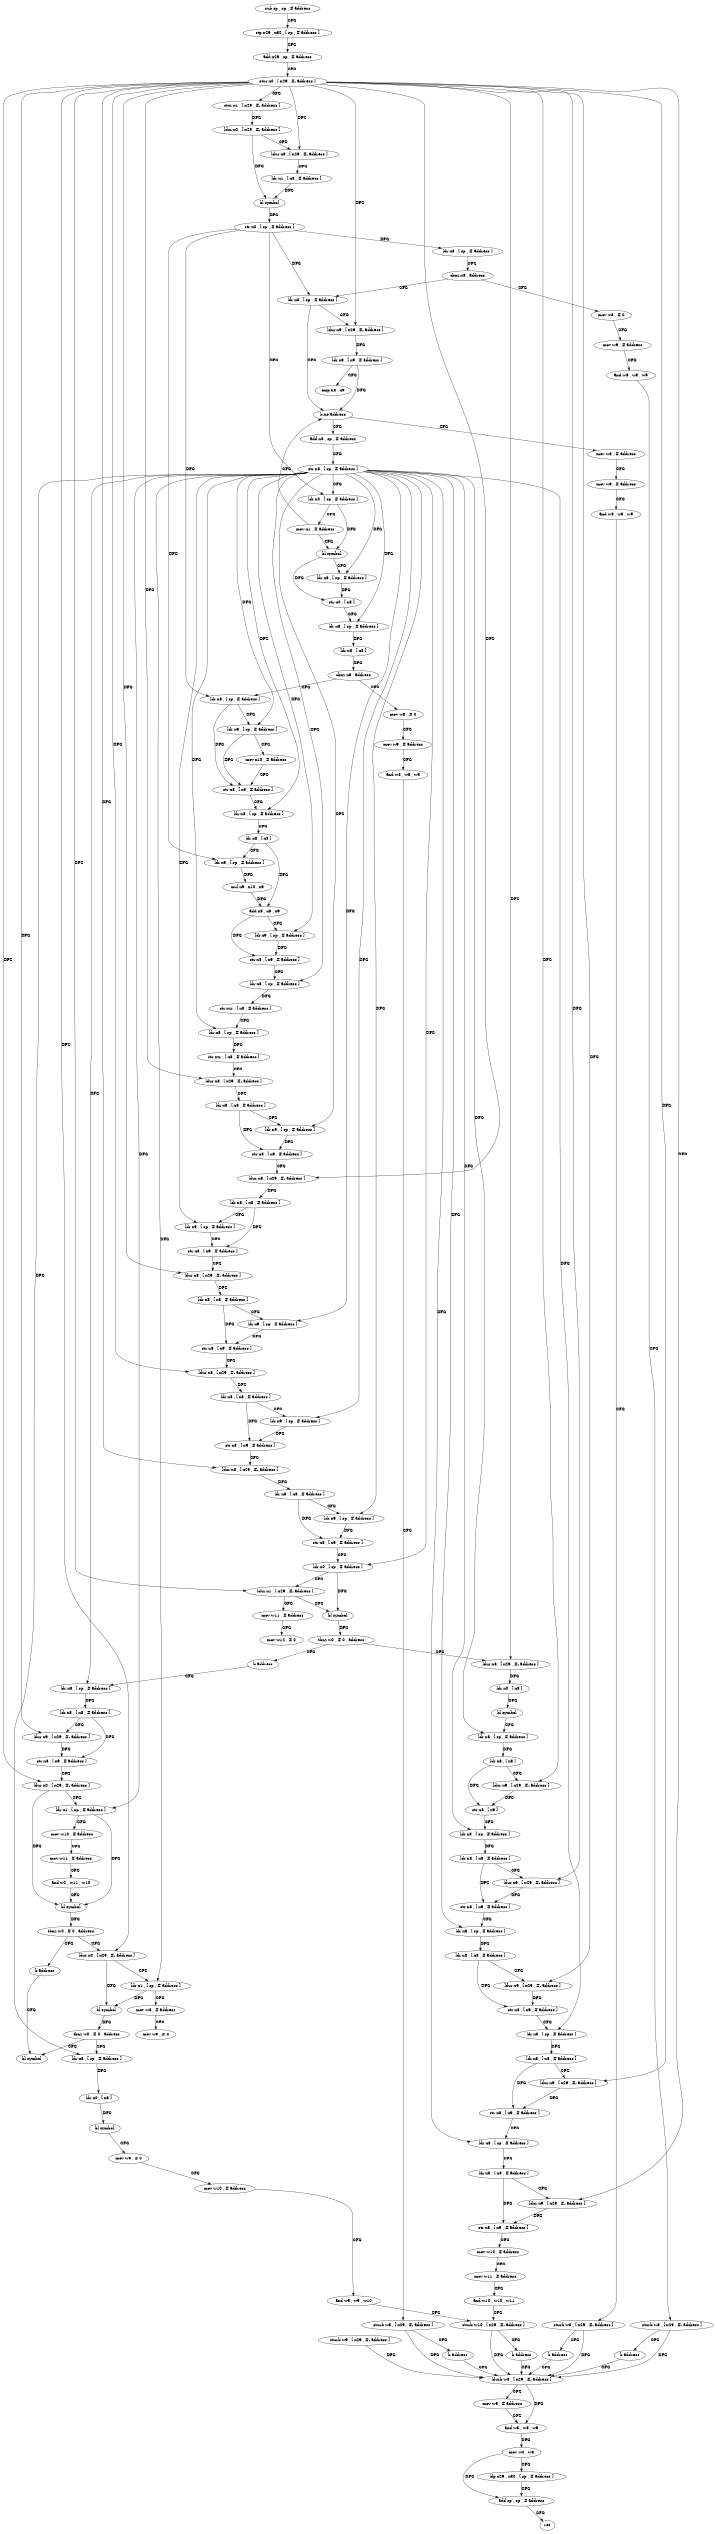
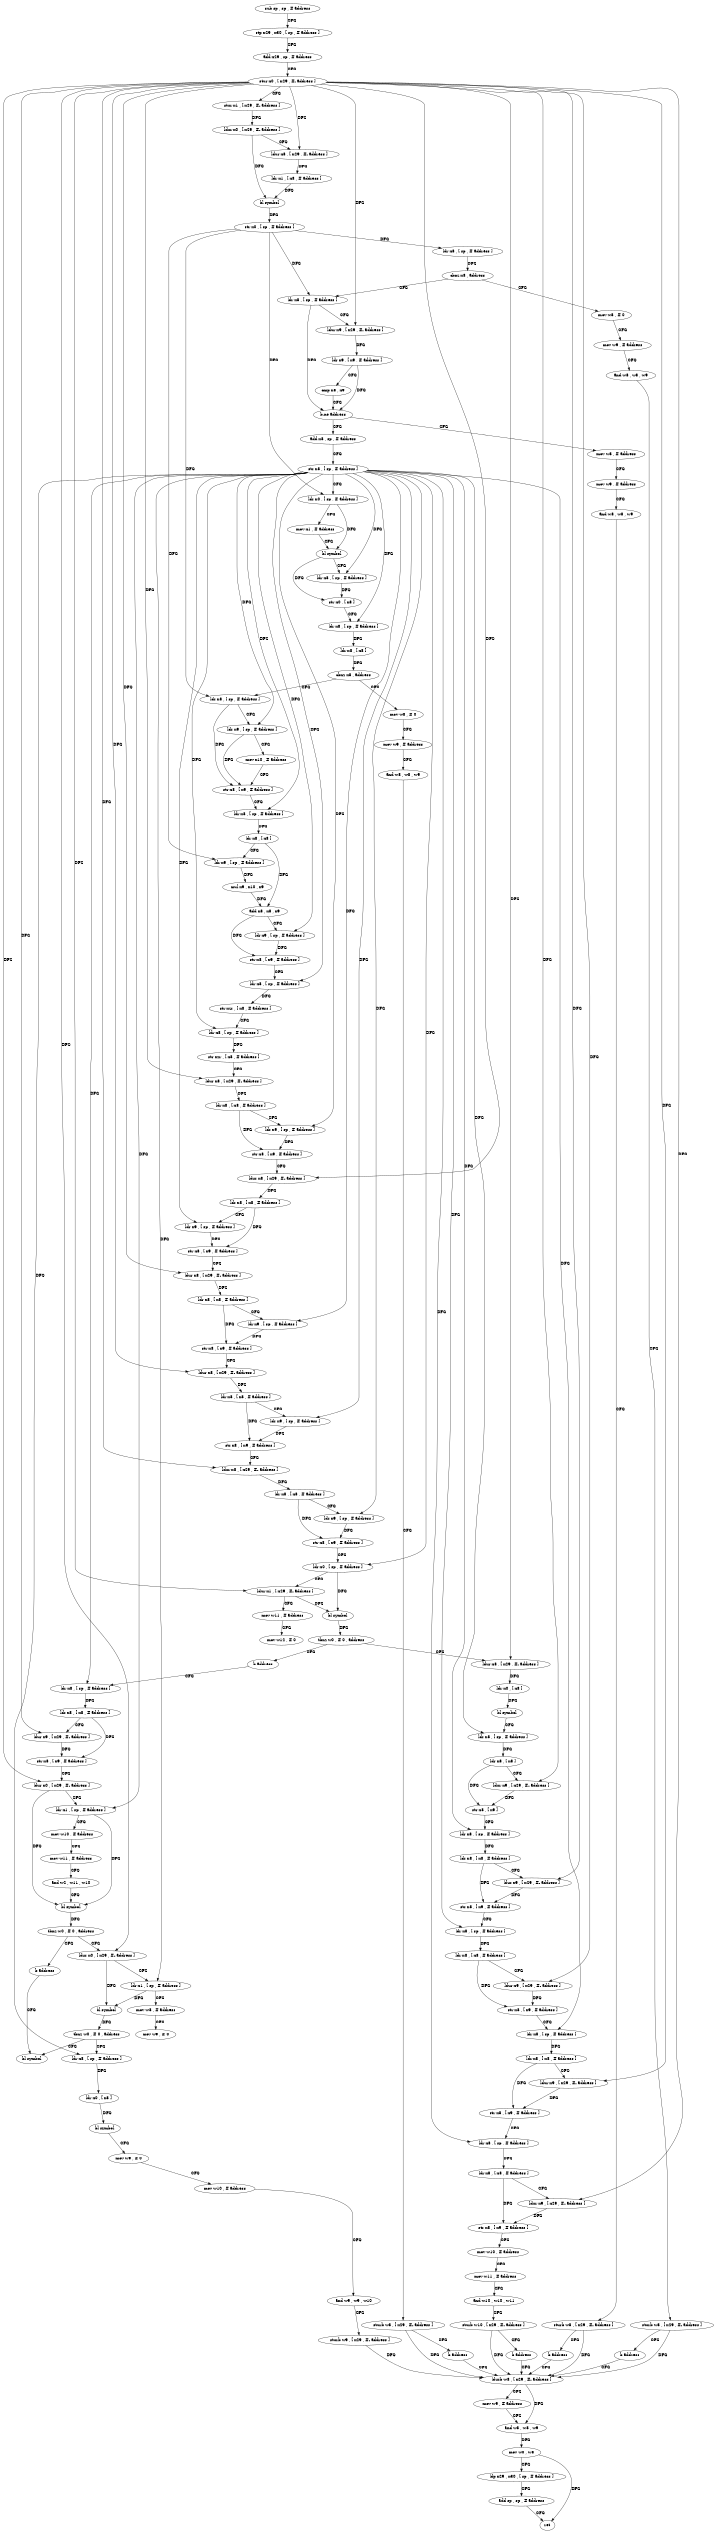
edge "mov x1 , # address" -> "b.ne address": now "cmp x8 , x9" -> "b.ne address"
edge "and w9 , w9 , w10" -> "sturb w10 , [ x29 , #- address ]": now "and w9 , w9 , w10" -> "sturb w9 , [ x29 , #- address ]"
edge "mov w0 , w8" -> "add sp , sp , # address": now "mov w0 , w8" -> "ret"
